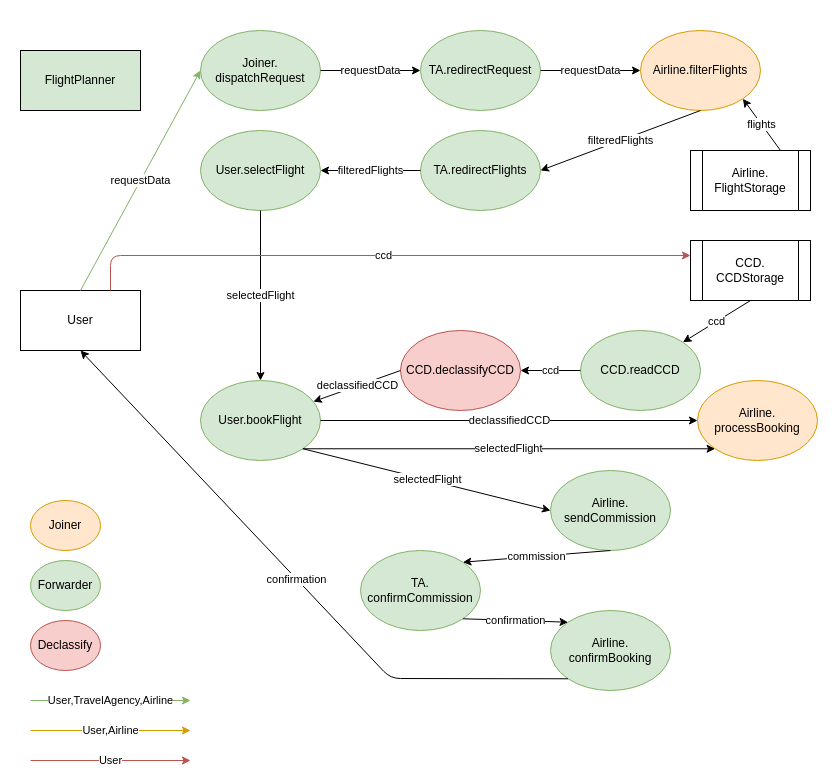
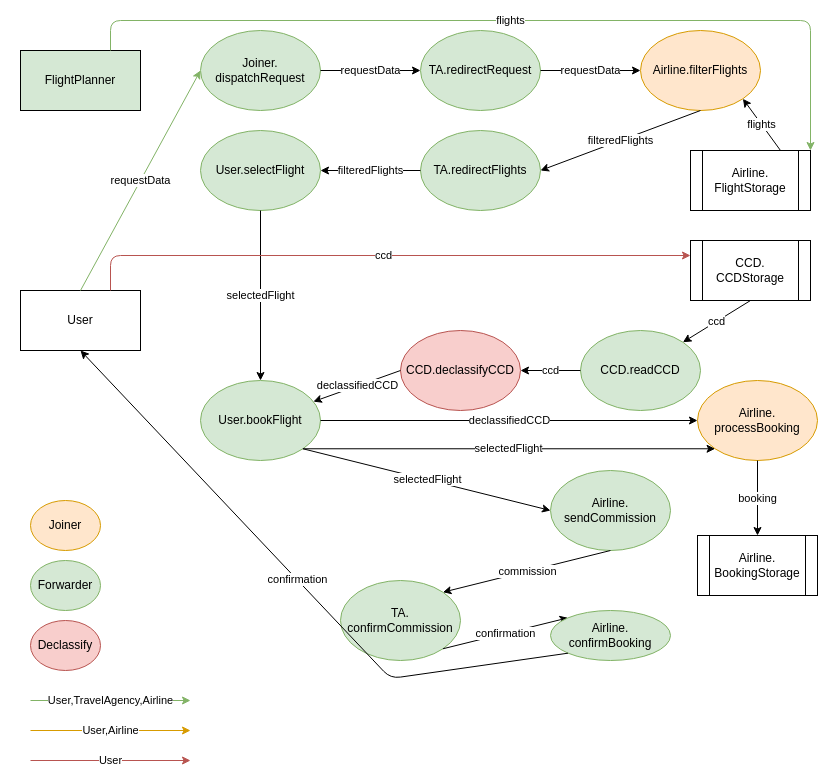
edge "FlightPlanner" -> "Airline. FlightStorage": added, label "flights"
edge "Airline. processBooking" -> "Airline. BookingStorage": added, label "booking"
node "Airline. BookingStorage": added
node "TA. confirmCommission": moved (421, 591) -> (401, 621)
node "Airline. confirmBooking": size 120x80 -> 120x50
